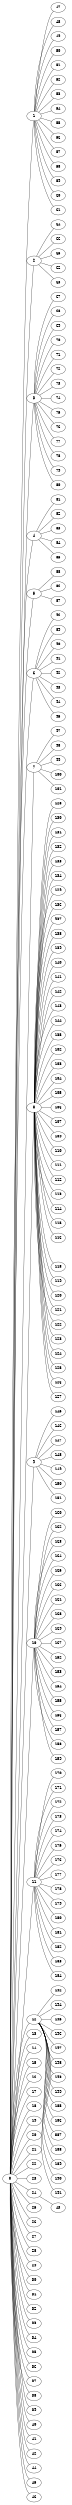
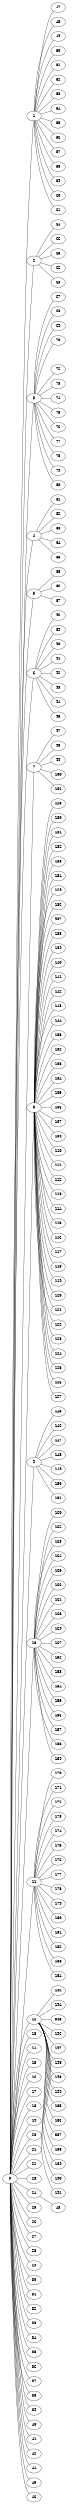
node "71": removed
node "117": added
node "195": label "195" -> "895"
